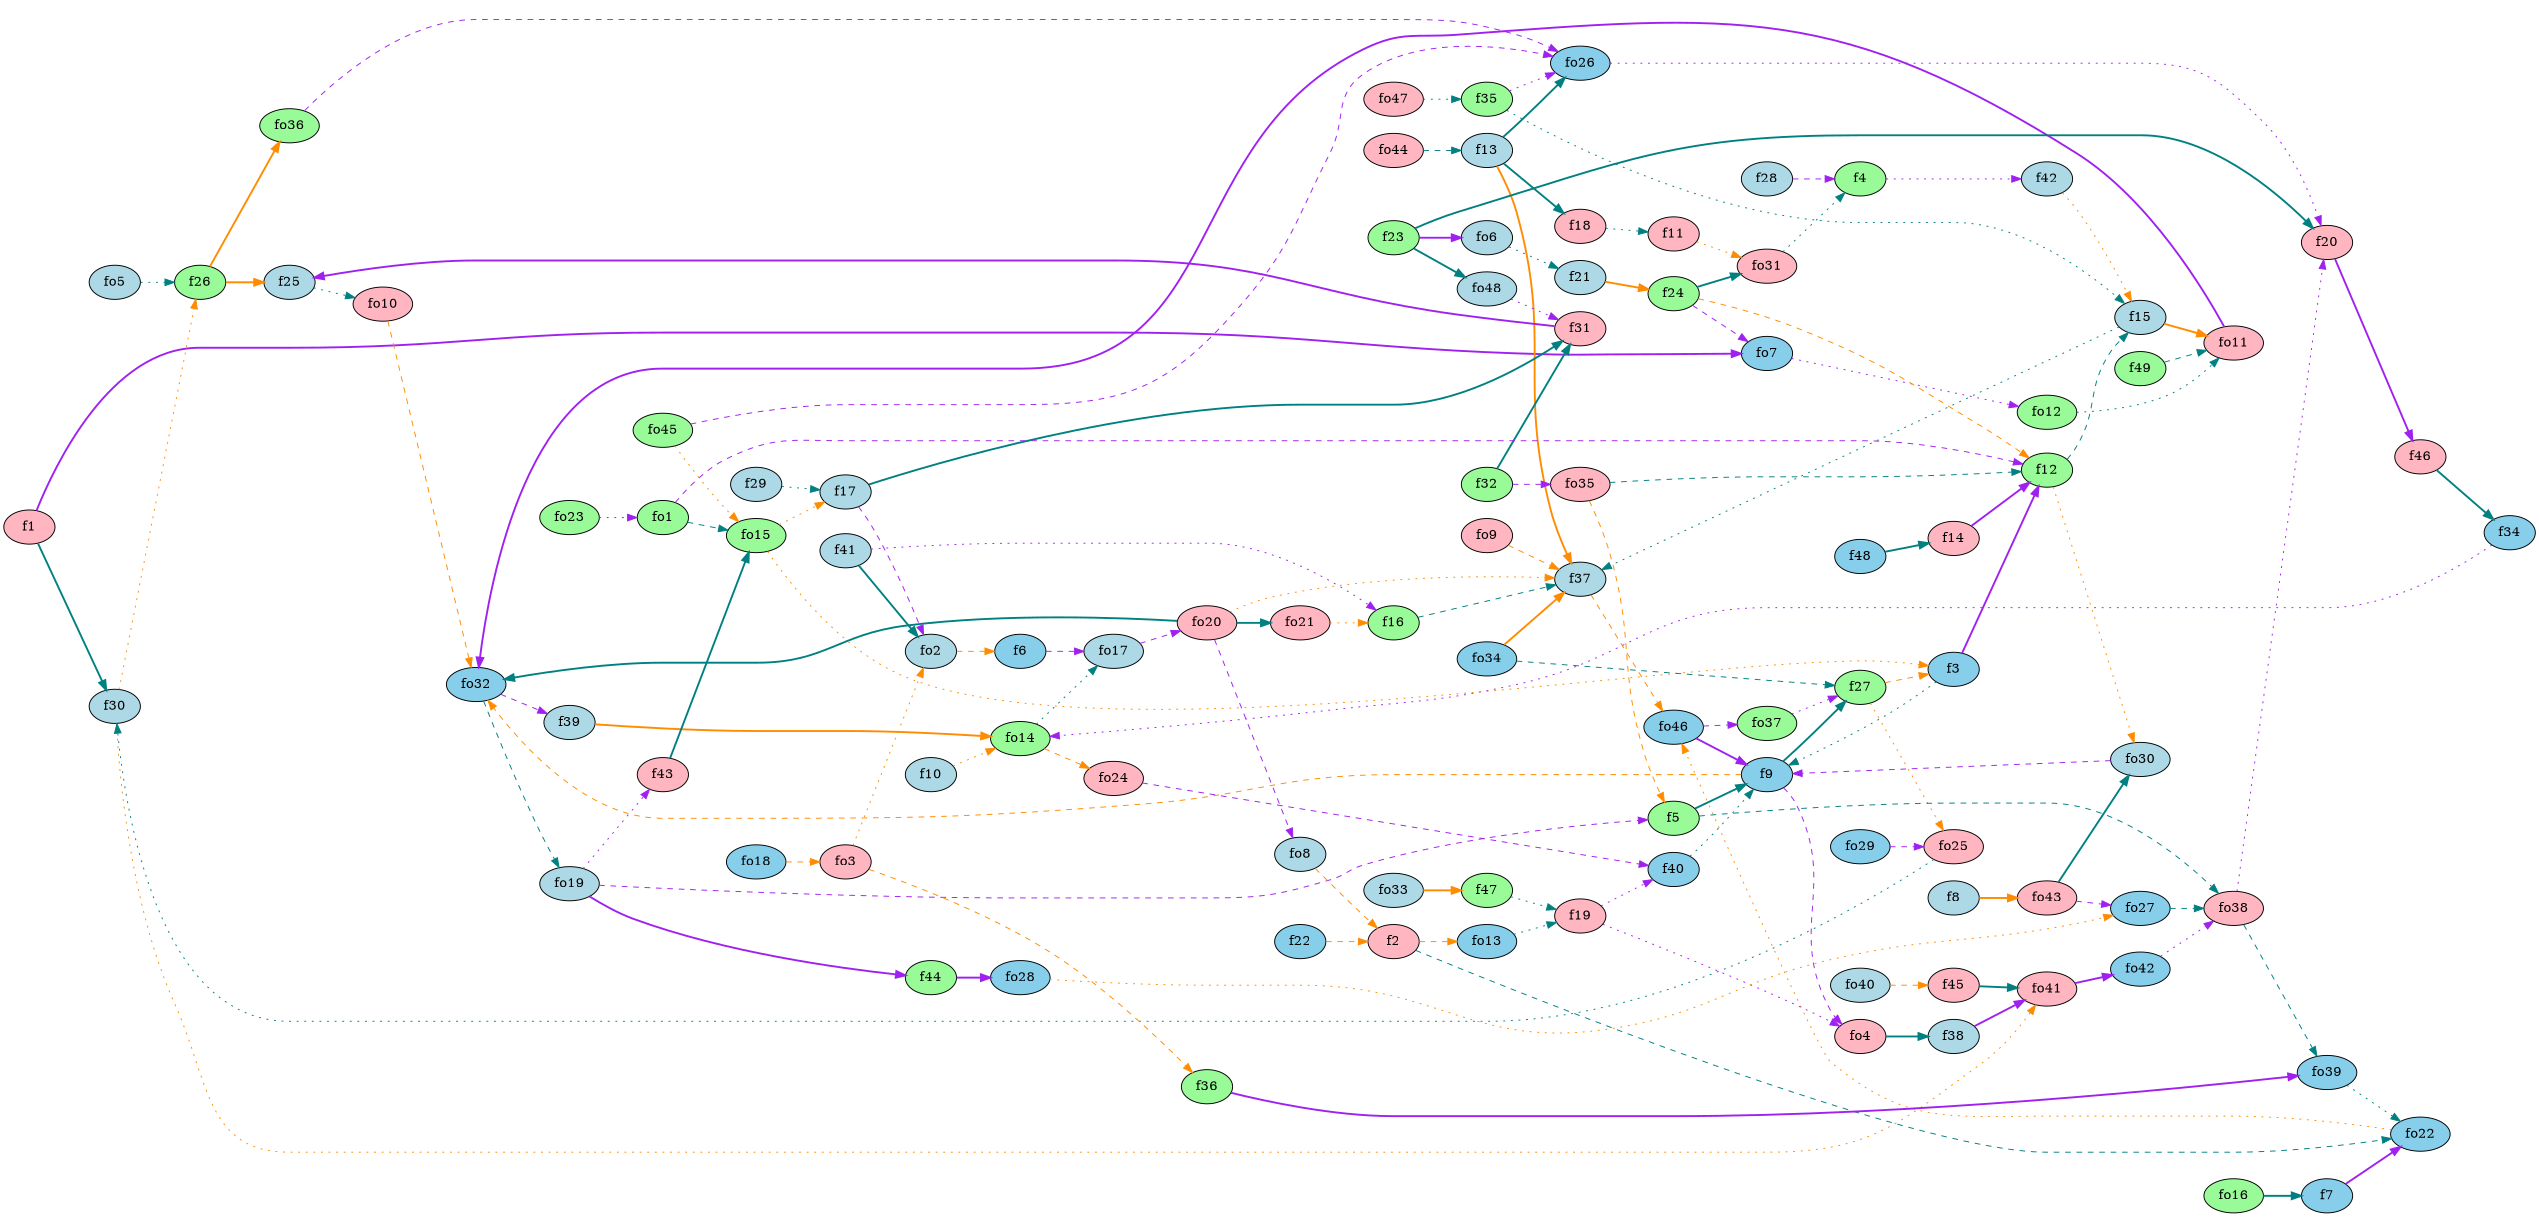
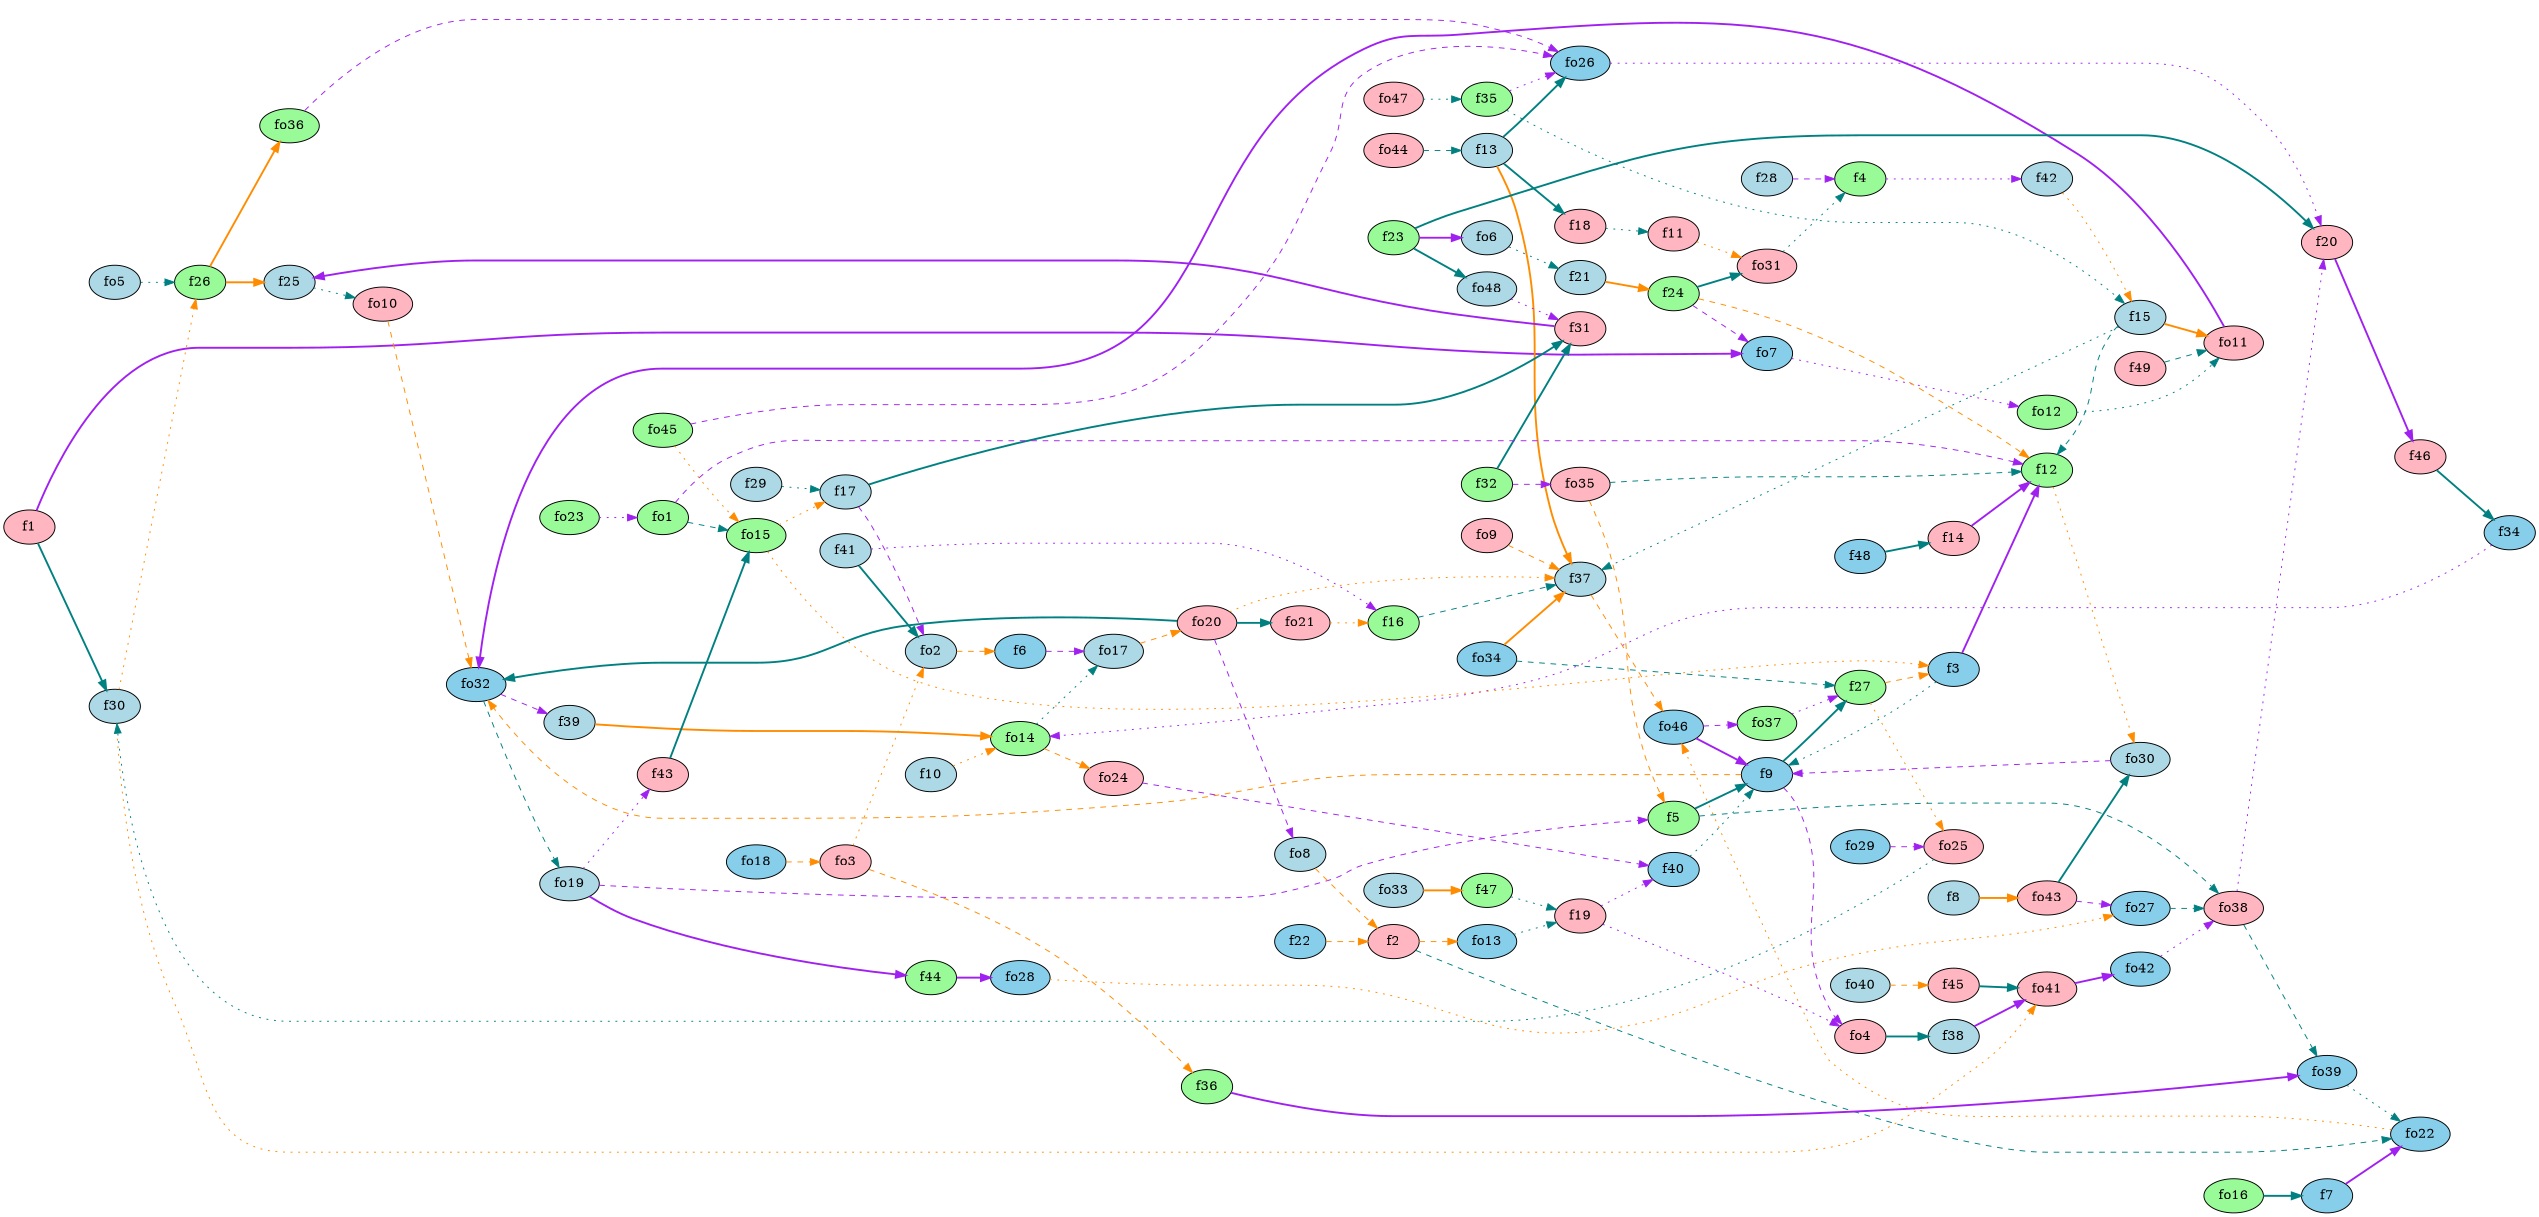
node "f49": fillcolor palegreen -> lightpink
edge "f12" -> "f15": reversed
edge "fo17" -> "fo20": color purple -> darkorange
